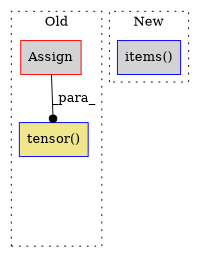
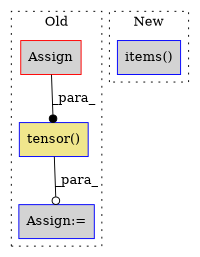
node "Assign:=": added
